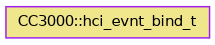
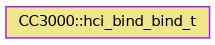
node "CC3000::hci_evnt_bind_t": label "CC3000::hci_evnt_bind_t" -> "CC3000::hci_bind_bind_t"
